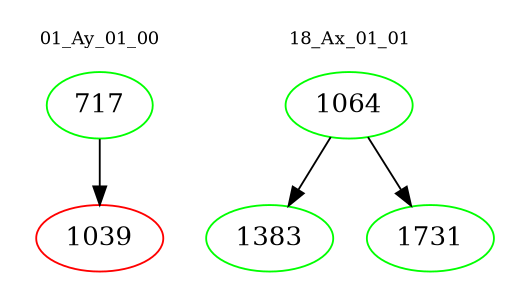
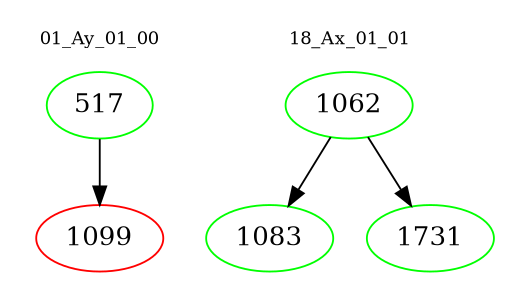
node "717": label "717" -> "517"
node "1064": label "1064" -> "1062"
node "1039": label "1039" -> "1099"
node "1383": label "1383" -> "1083"
